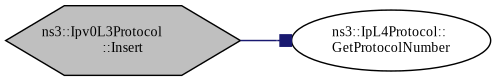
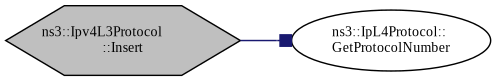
node "ns3::Ipv0L3Protocol ::Insert": label "ns3::Ipv0L3Protocol ::Insert" -> "ns3::Ipv4L3Protocol ::Insert"
